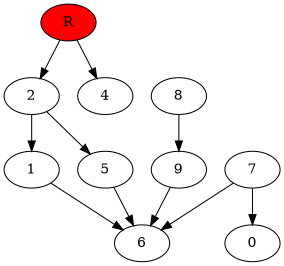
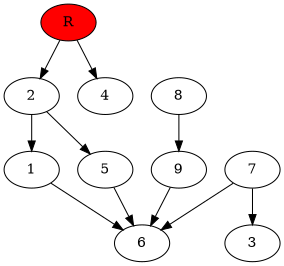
node "0": label "0" -> "3"
